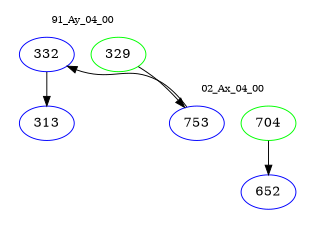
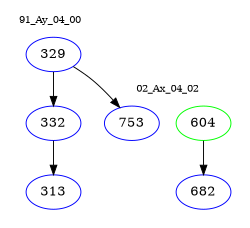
node "329": color green -> blue
edge "753" -> "332": now "329" -> "332"
cluster "02_Ax_04_00": label "02_Ax_04_00" -> "02_Ax_04_02"
node "704": label "704" -> "604"
node "652": label "652" -> "682"
